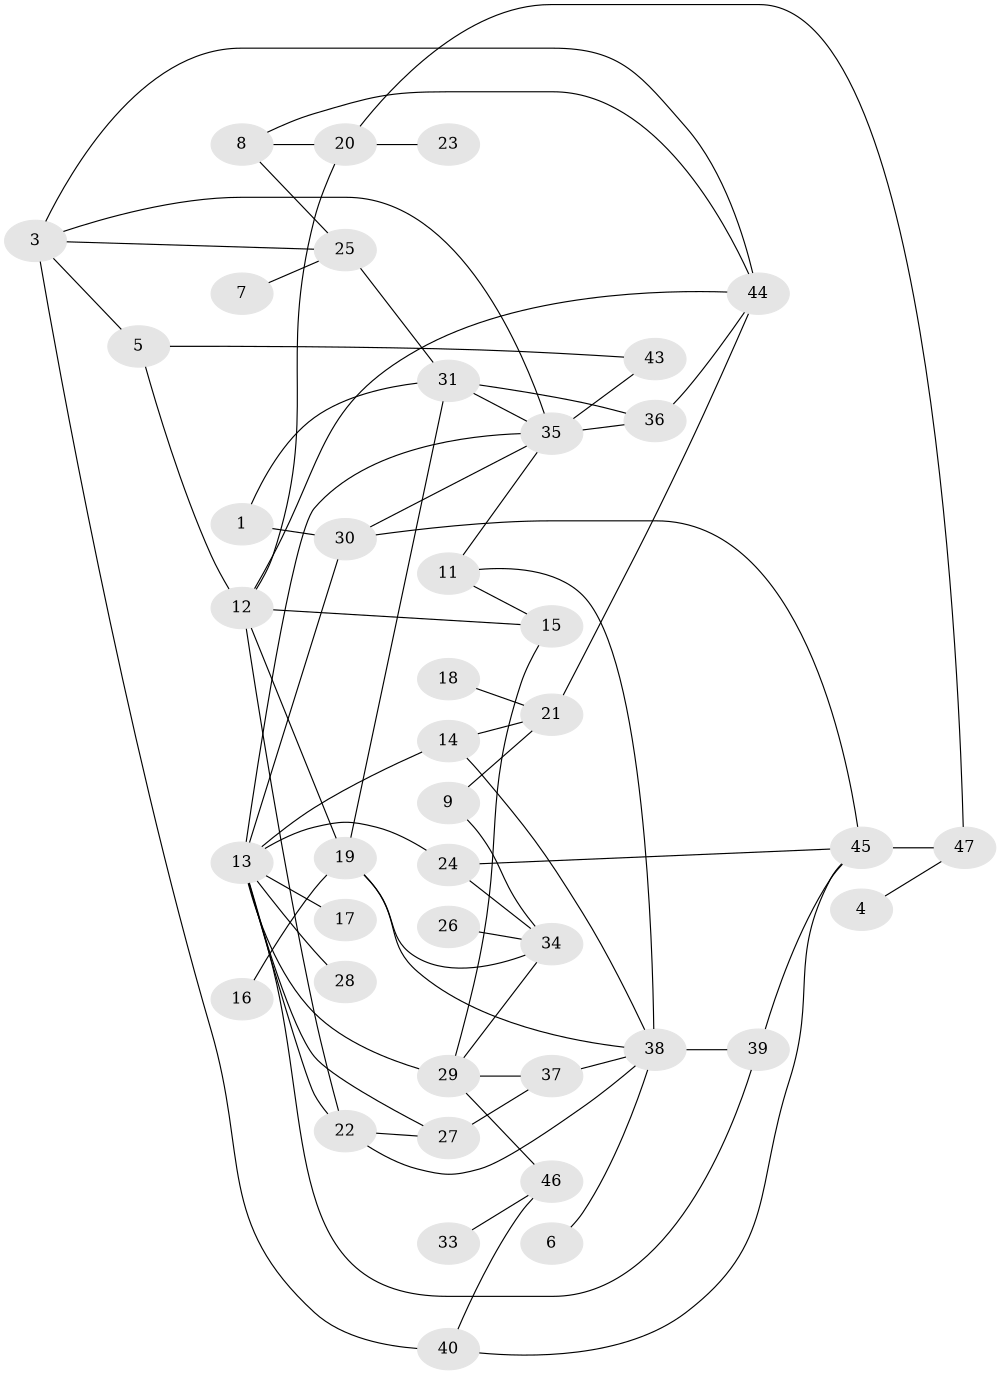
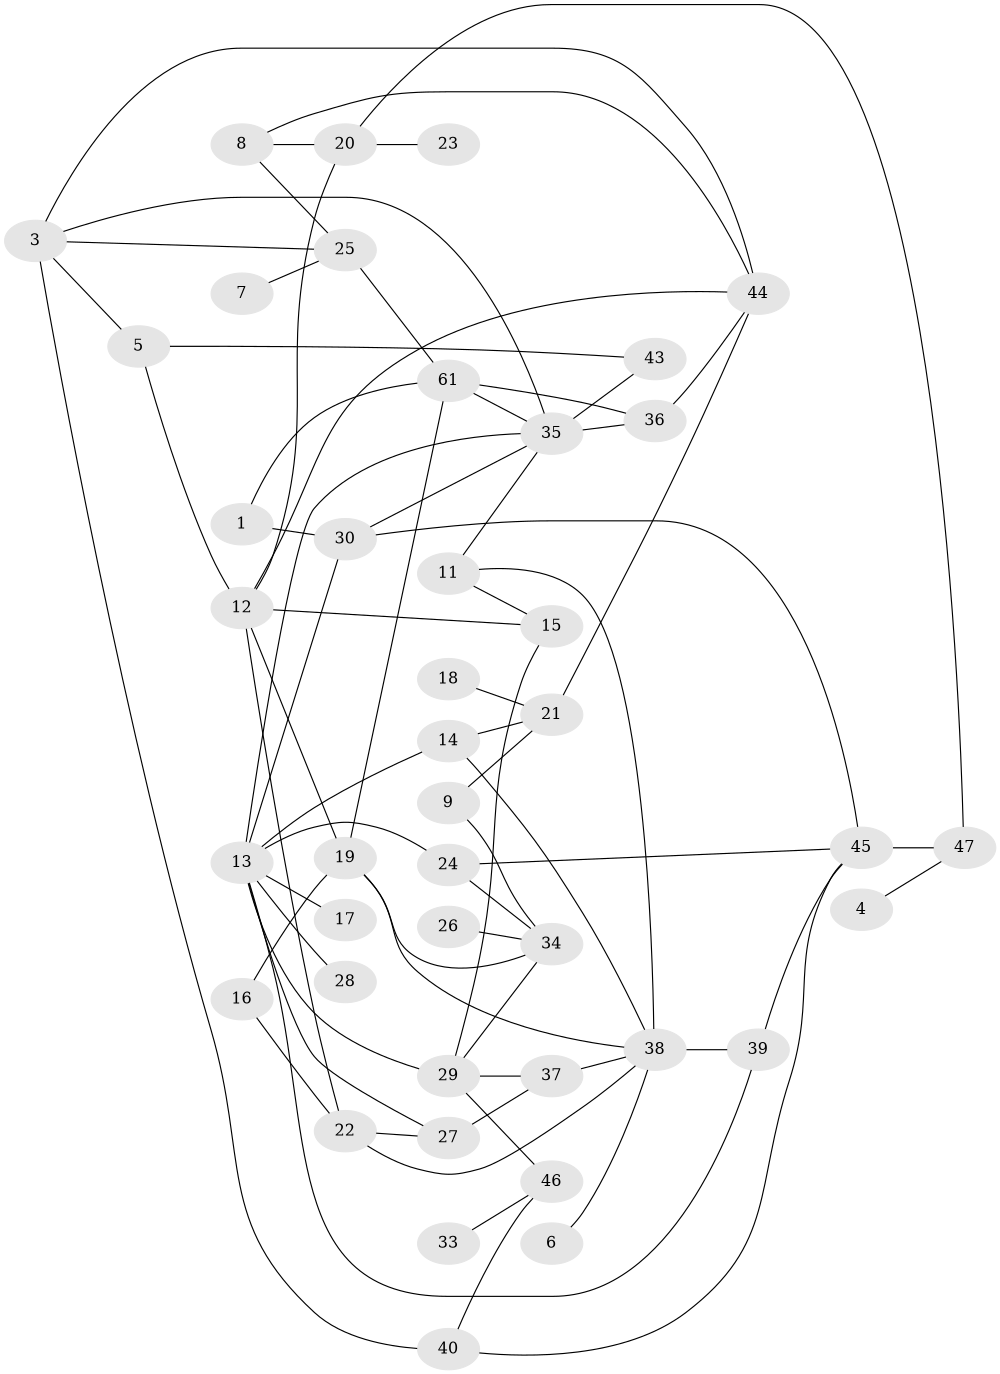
node "31": label "31" -> "61"
edge "13" -- "22": now "16" -- "22"
